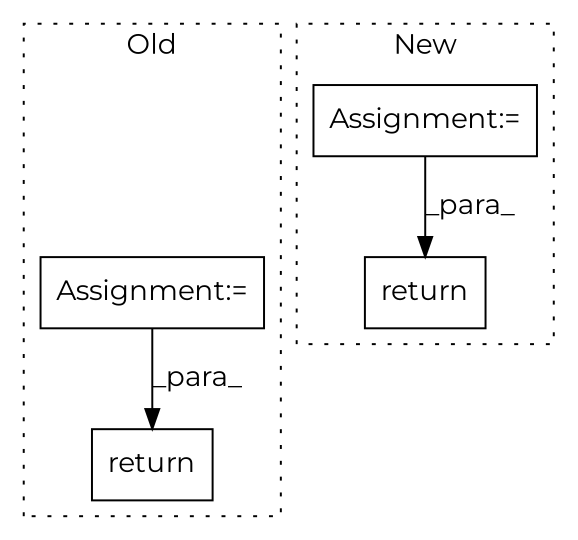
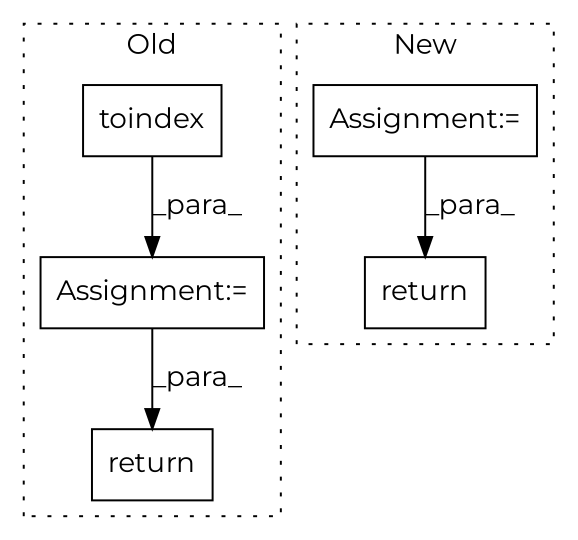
node "toindex": added
